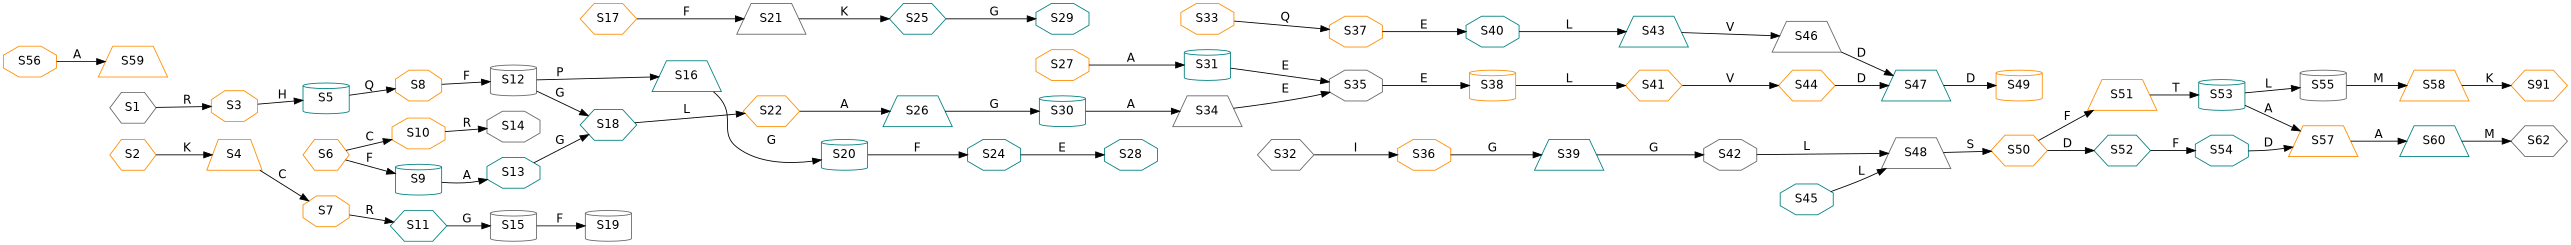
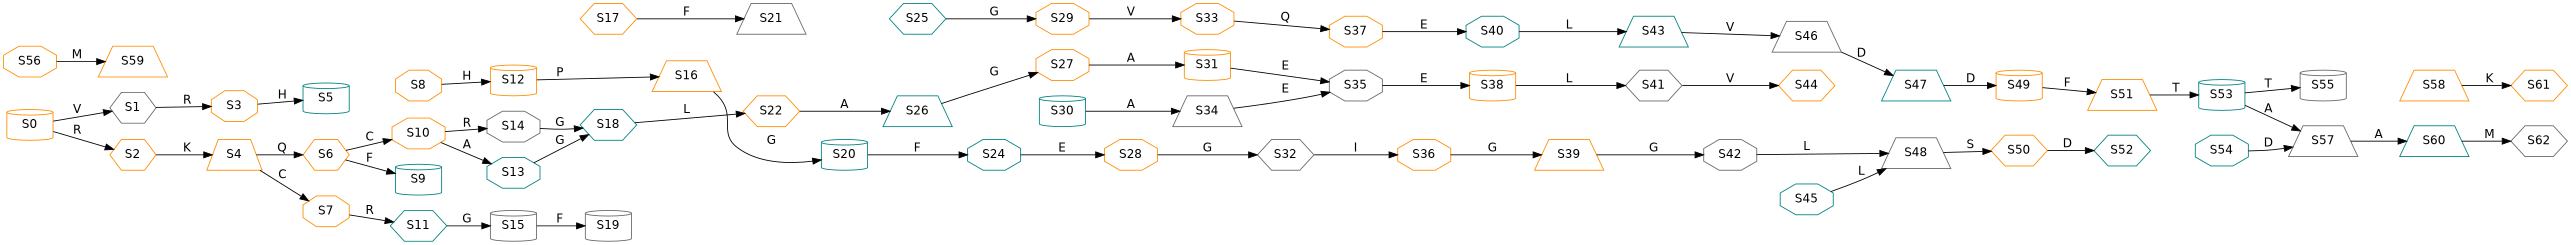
edge "S21" -> "S25": removed, label "K"
node "S29": color teal -> darkorange
edge "S29" -> "S33": added, label "V"
edge "S56" -> "S59": label "A" -> "M"
node "S31": color teal -> darkorange
node "S16": color teal -> darkorange
edge "S8" -> "S12": label "F" -> "H"
node "S12": color gray40 -> darkorange
edge "S53" -> "S55": label "L" -> "T"
node "S41": color darkorange -> gray40
edge "S44" -> "S47": removed, label "D"
edge "S55" -> "S58": removed, label "M"
node "S91": label "S91" -> "S61"
edge "S5" -> "S8": removed, label "Q"
edge "S12" -> "S18": now "S14" -> "S18"
edge "S26" -> "S30": now "S26" -> "S27"
node "S0": added
edge "S50" -> "S51": now "S49" -> "S51"
node "S57": color darkorange -> gray40
edge "S52" -> "S54": removed, label "F"
edge "S4" -> "S6": added, label "Q"
node "S28": color teal -> darkorange
edge "S28" -> "S32": added, label "G"
node "S39": color teal -> darkorange
edge "S9" -> "S13": now "S10" -> "S13"
